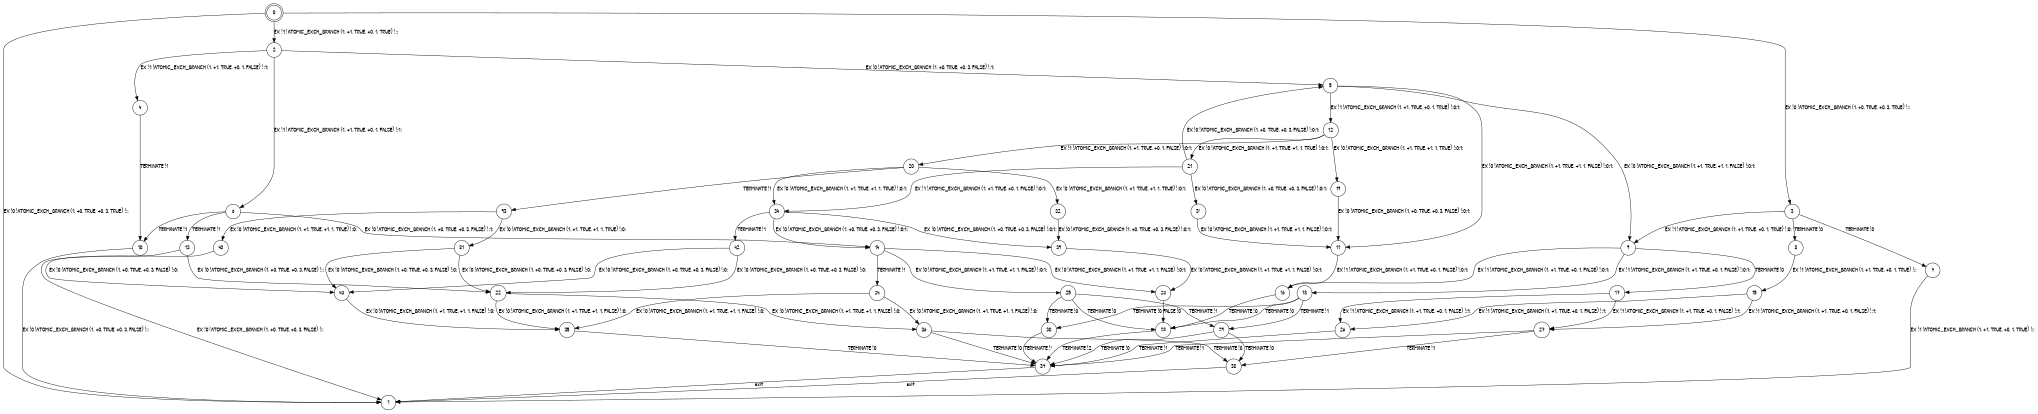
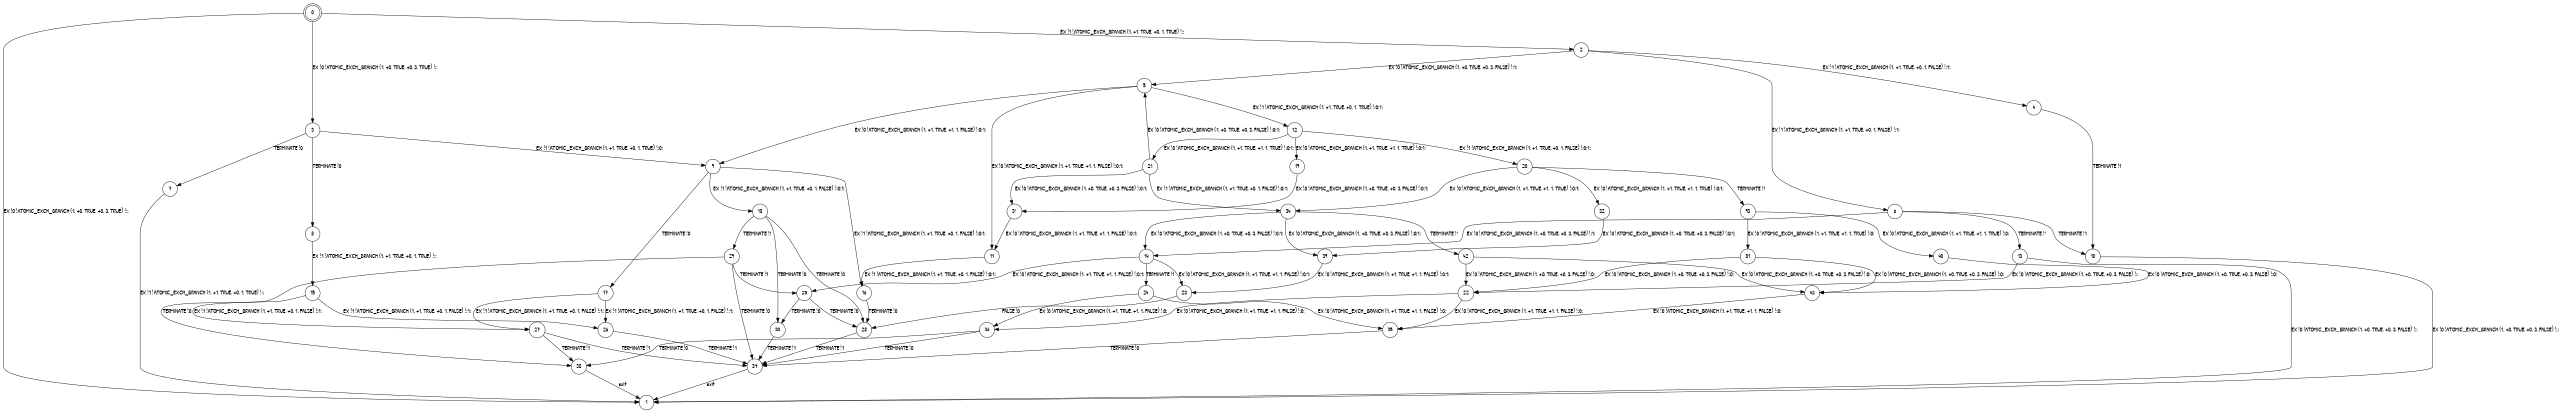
edge "19" -> "11": now "19" -> "31"
edge "25" -> "29": reversed
edge "28" -> "37": label "TERMINATE !2" -> "TERMINATE !1"
